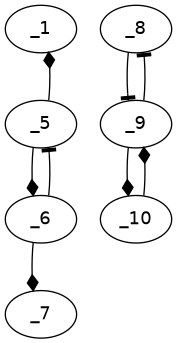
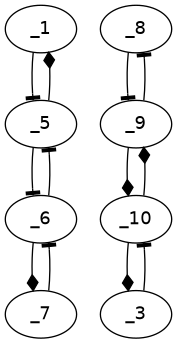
edge "_1" -> "_5": added
edge "_5" -> "_6": arrowhead diamond -> tee
edge "_7" -> "_6": added
node "_3": added
